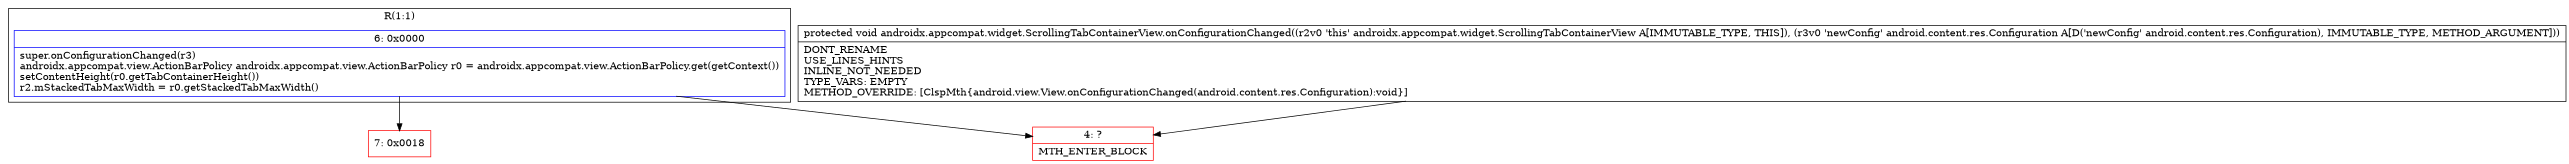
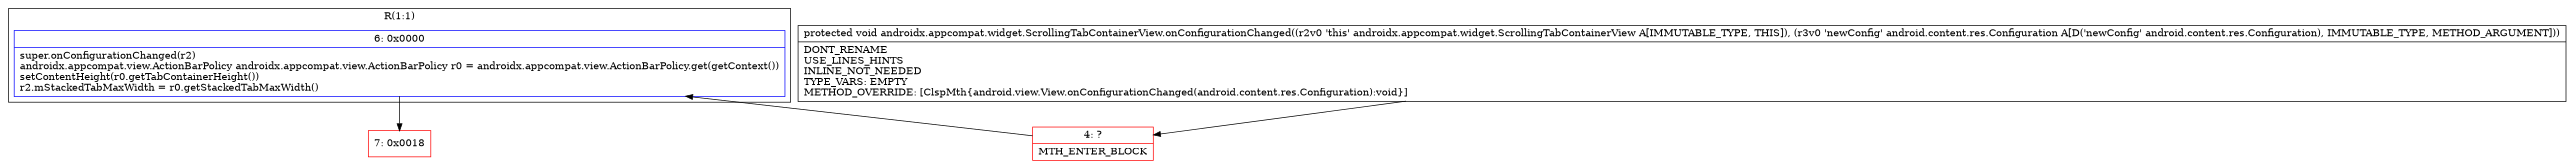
node "6: 0x0000": text "super.onConfigurationChanged(r3)" -> "super.onConfigurationChanged(r2)"
edge "6: 0x0000" -> "4: ?": reversed
